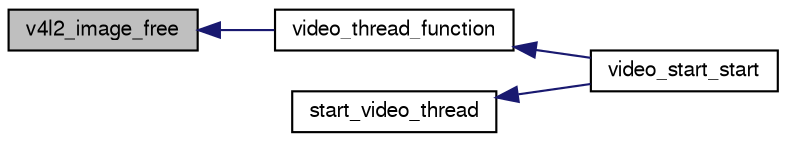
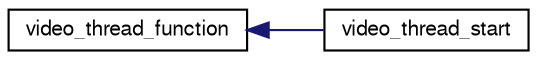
node "v4l2_image_free": removed
node "video_start_start": label "video_start_start" -> "video_thread_start"
node "start_video_thread": removed
